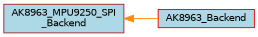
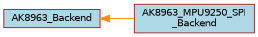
edge "AK8963_Backend" -> "AK8963_MPU9250_SPI _Backend": reversed
